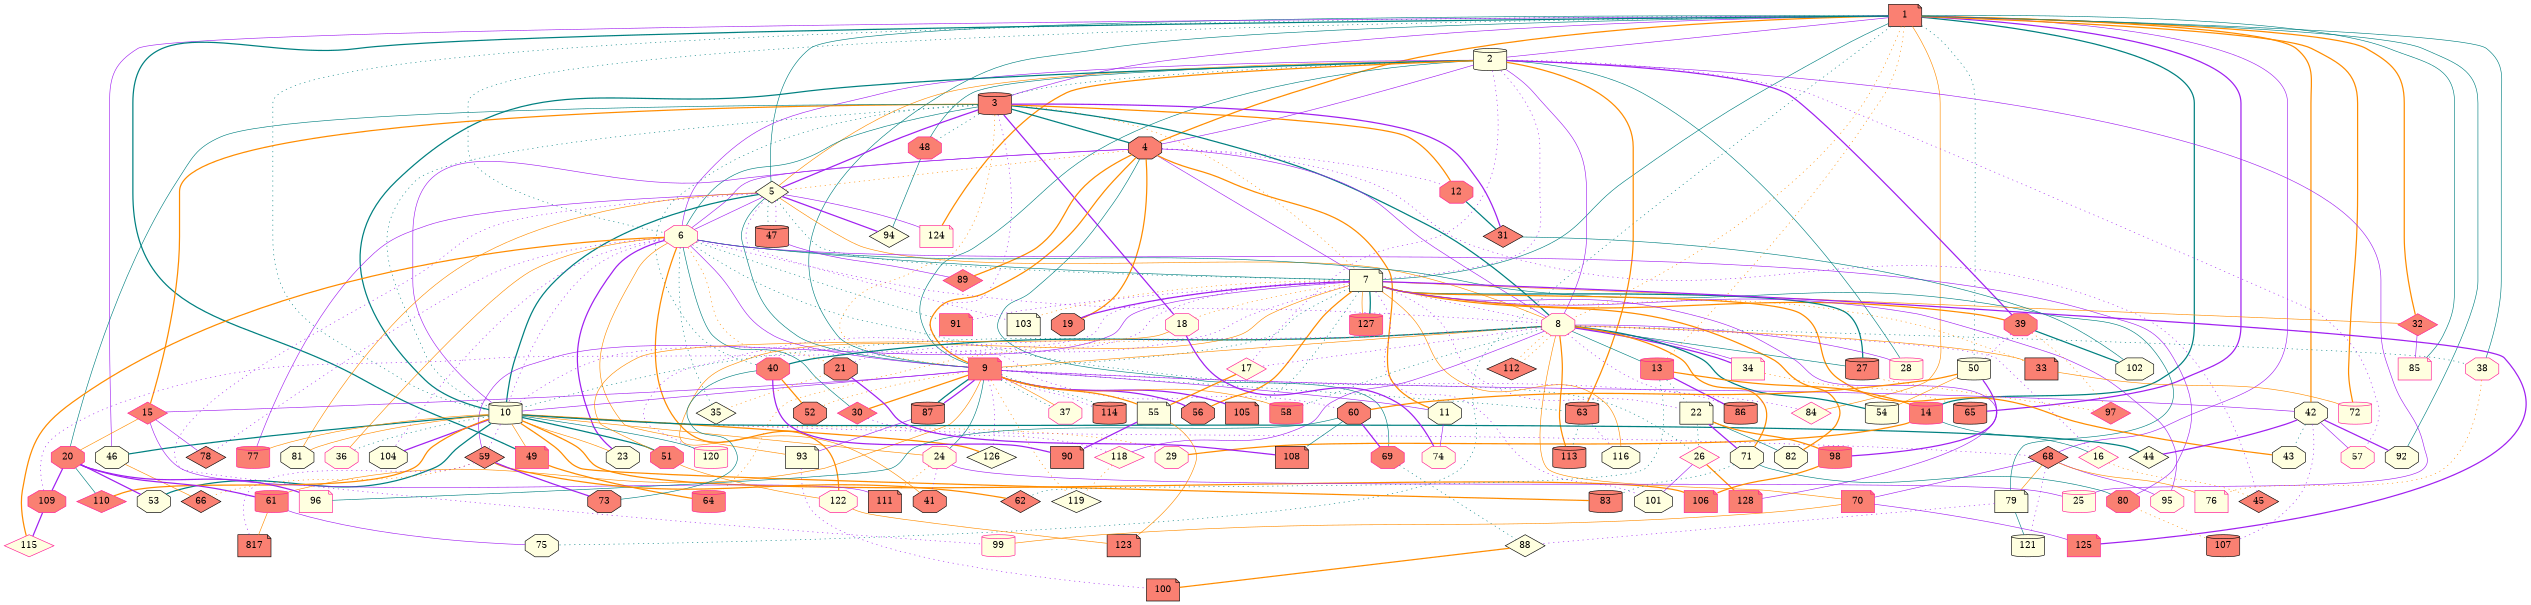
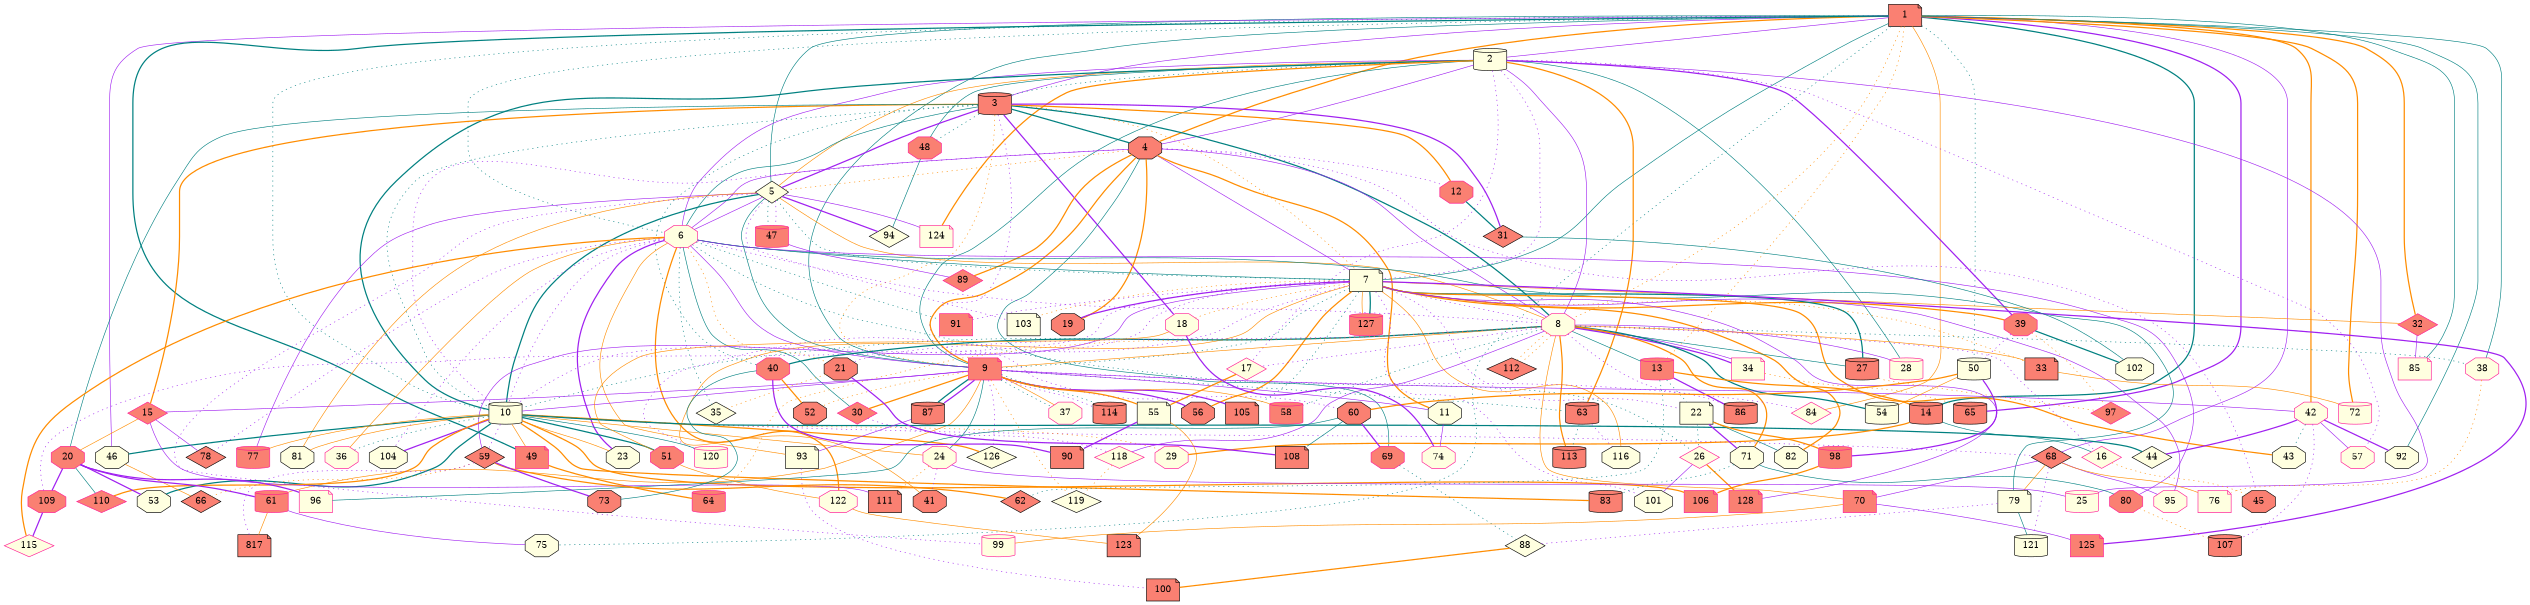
edge "4" -- "10": style solid -> dotted
node "47": color black -> deeppink
node "14": color deeppink -> black
node "42": color black -> deeppink
node "45": shape diamond -> octagon
